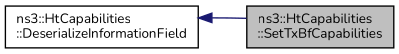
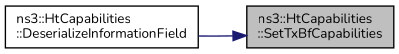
edge "ns3::HtCapabilities ::SetTxBfCapabilities" -> "ns3::HtCapabilities ::DeserializeInformationField": reversed
